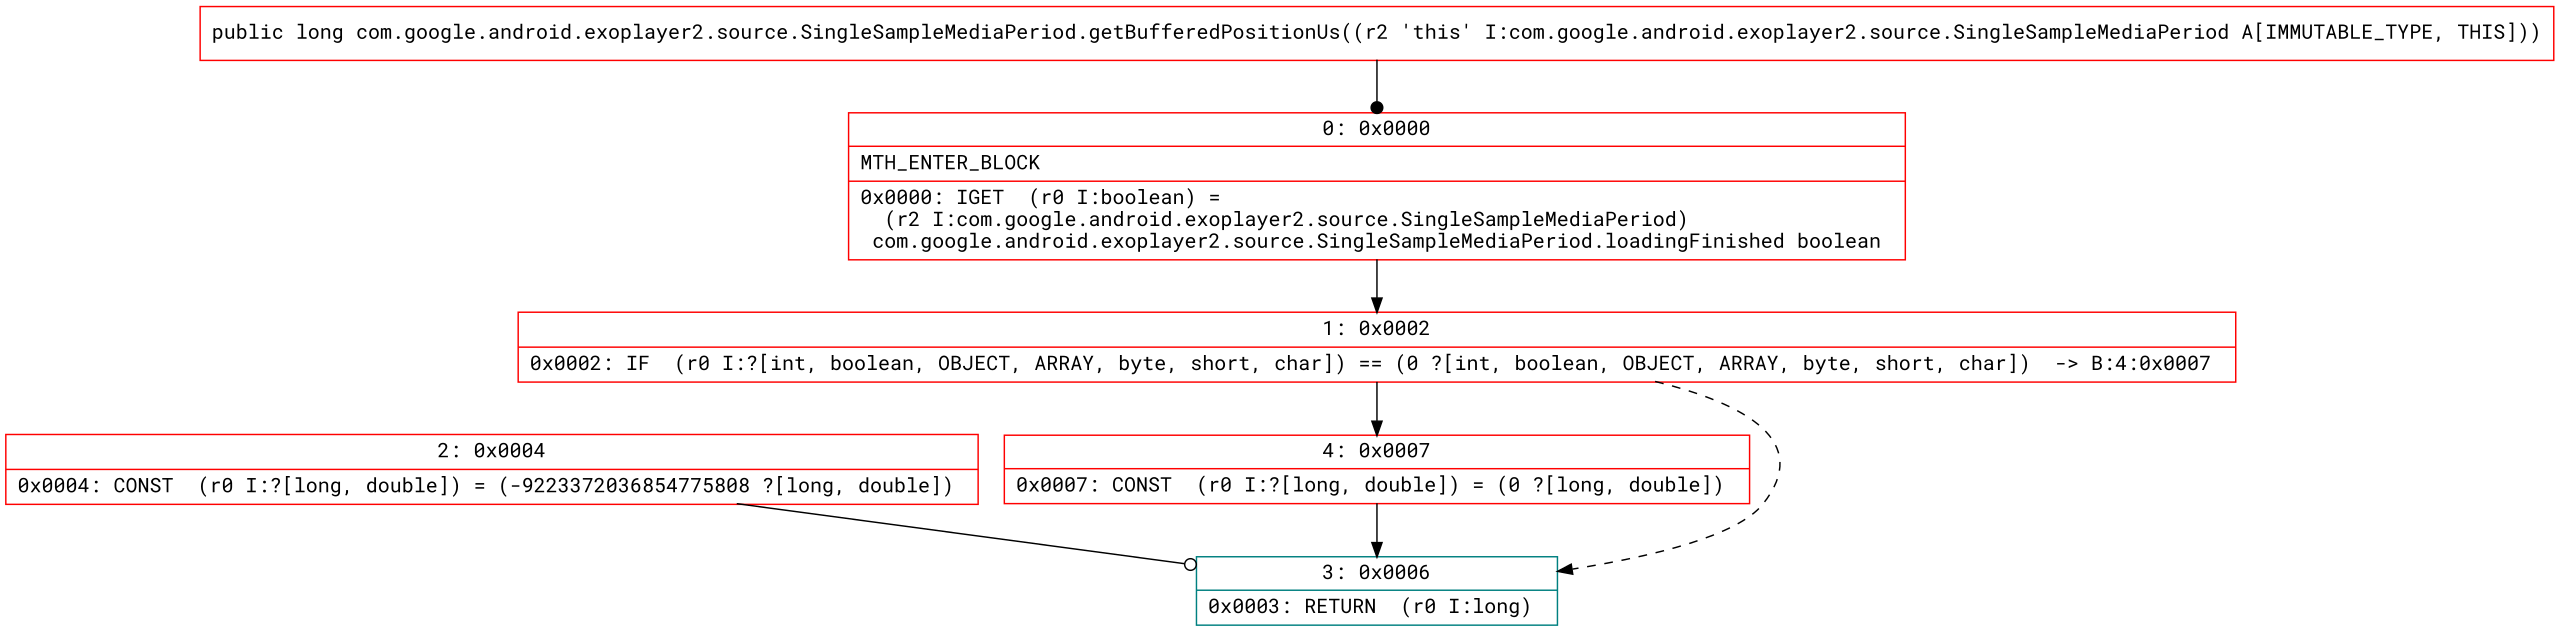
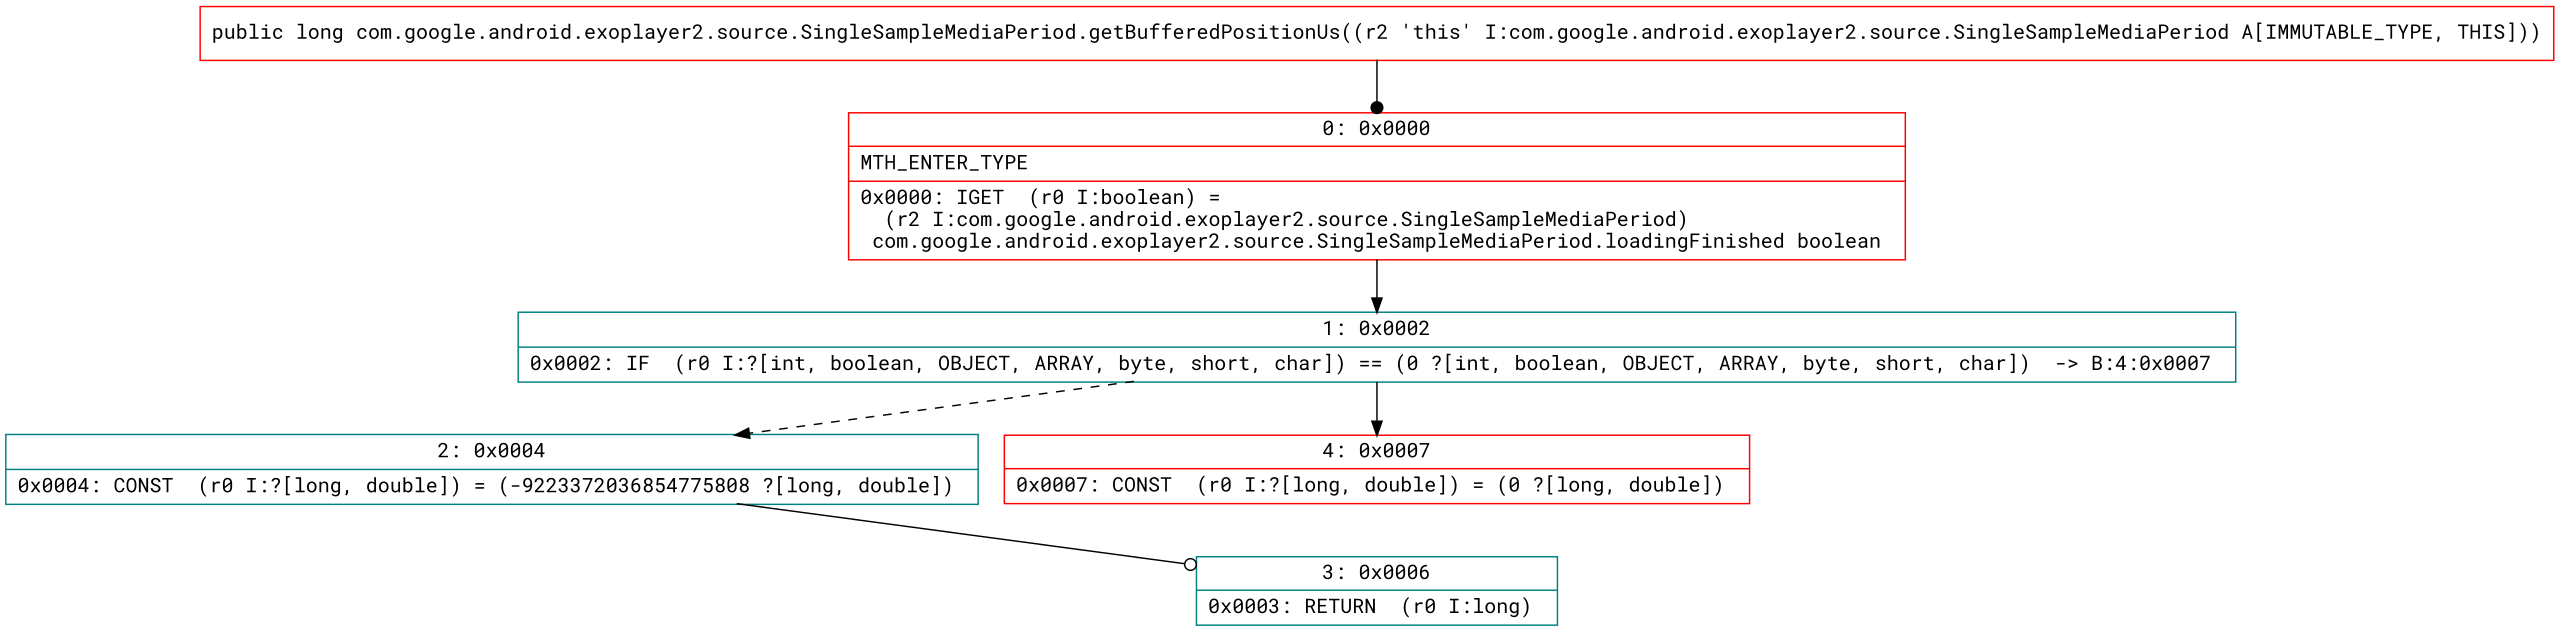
node "0: 0x0000": text "MTH_ENTER_BLOCK" -> "MTH_ENTER_TYPE"
node "1: 0x0002": color red -> teal
node "2: 0x0004": color red -> teal
edge "1: 0x0002" -> "3: 0x0006": now "1: 0x0002" -> "2: 0x0004"
edge "4: 0x0007" -> "3: 0x0006": removed
